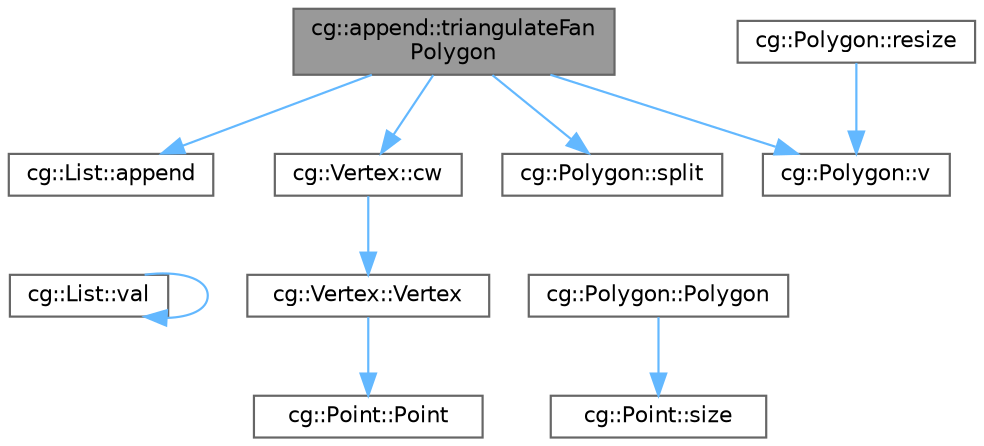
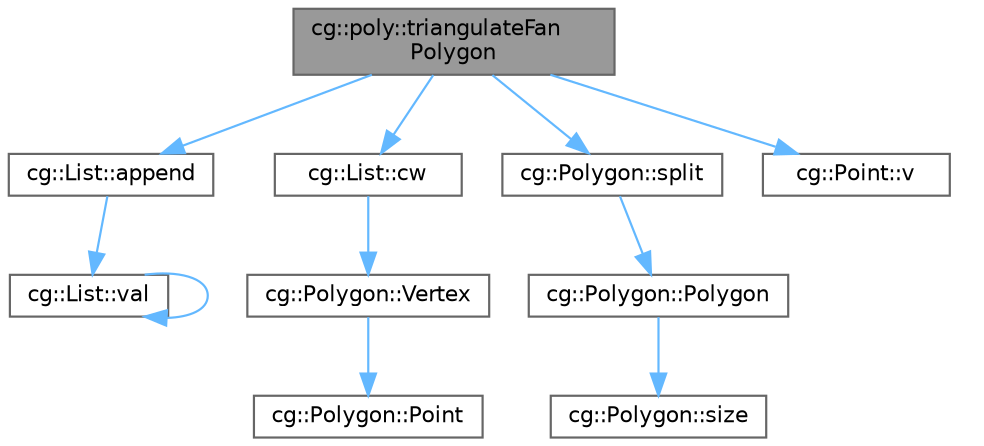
node "cg::append::triangulateFan Polygon": label "cg::append::triangulateFan Polygon" -> "cg::poly::triangulateFan Polygon"
node "cg::Polygon::resize": removed
node "cg::Vertex::cw": label "cg::Vertex::cw" -> "cg::List::cw"
node "cg::Polygon::v": label "cg::Polygon::v" -> "cg::Point::v"
edge "cg::List::append" -> "cg::List::val": added
edge "cg::Polygon::split" -> "cg::Polygon::Polygon": added
node "cg::Vertex::Vertex": label "cg::Vertex::Vertex" -> "cg::Polygon::Vertex"
node "cg::Point::Point": label "cg::Point::Point" -> "cg::Polygon::Point"
node "cg::Point::size": label "cg::Point::size" -> "cg::Polygon::size"
